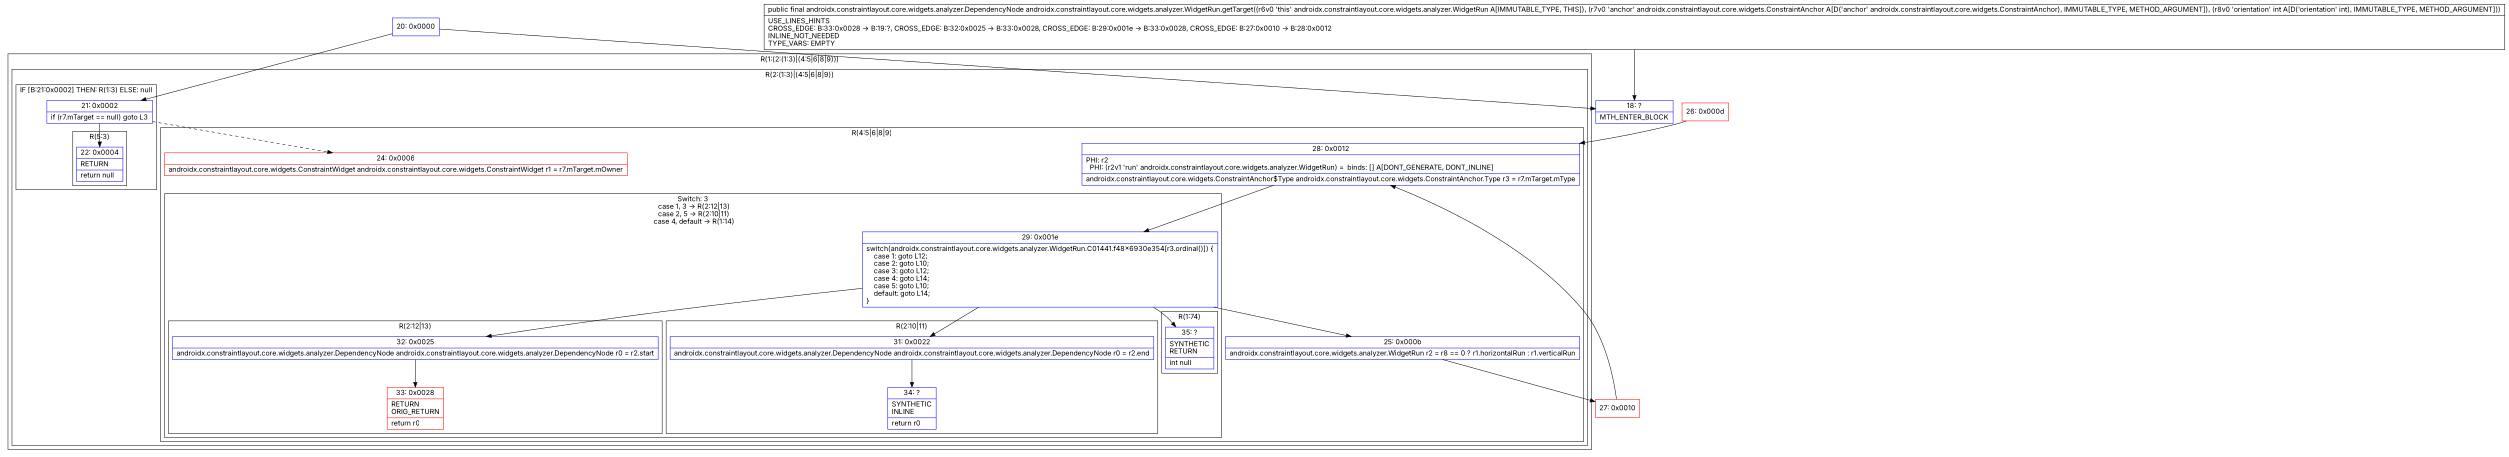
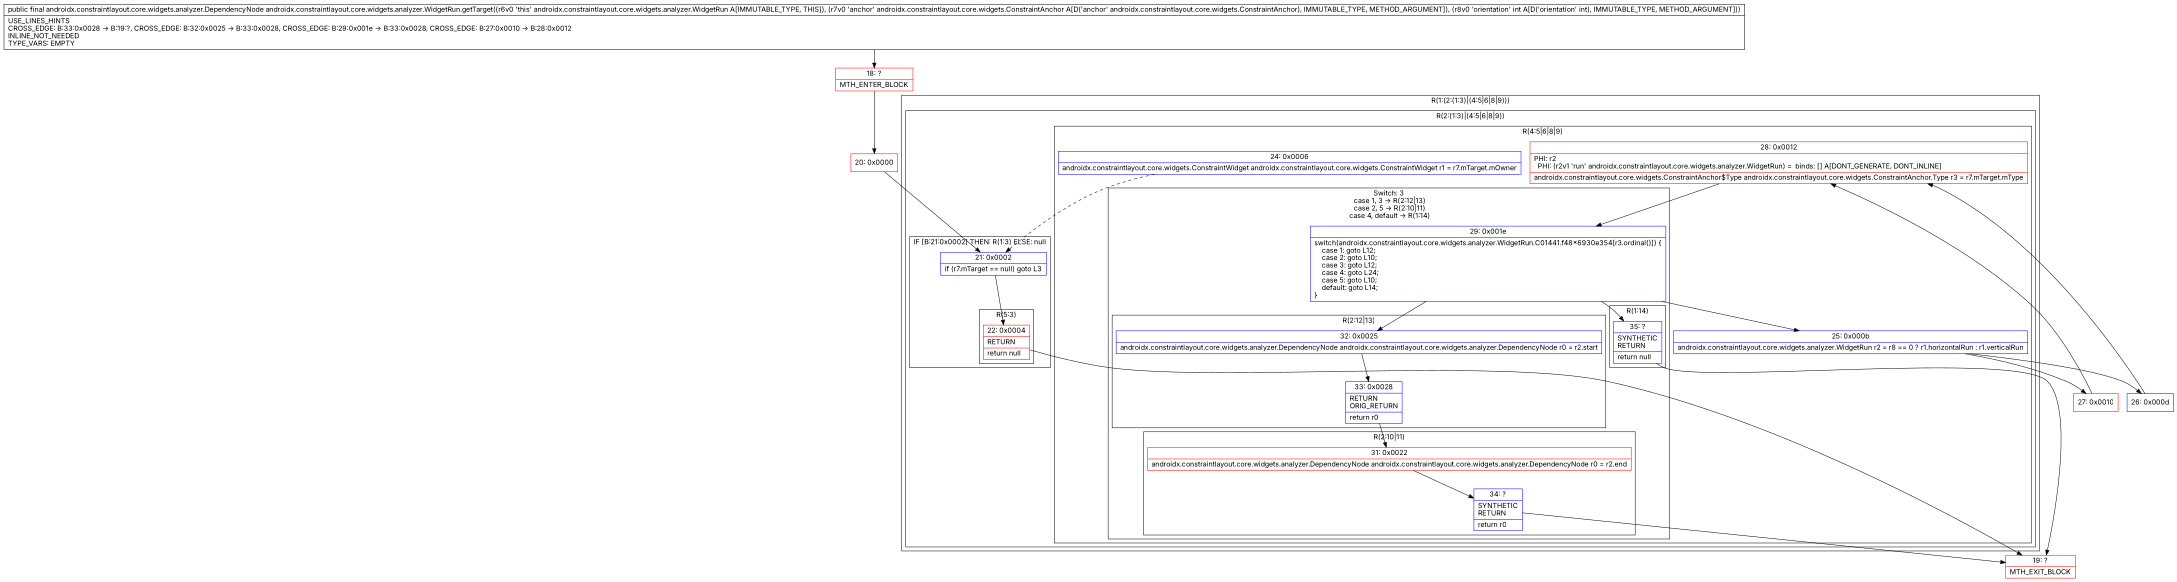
node "20: 0x0000": color blue -> red
edge "20: 0x0000" -> "18: ?": reversed
node "18: ?": color blue -> red
node "26: 0x000d": color red -> blue
edge "21: 0x0002" -> "24: 0x0006": reversed
node "22: 0x0004": color blue -> red
node "24: 0x0006": color red -> blue
node "28: 0x0012": color blue -> red
node "29: 0x001e": text "case 4: goto L14;" -> "case 4: goto L24;"
cluster "R(1:74)": label "R(1:74)" -> "R(1:14)"
edge "29: 0x001e" -> "31: 0x0022": now "33: 0x0028" -> "31: 0x0022"
node "31: 0x0022": color blue -> red
node "35: ?": text "int null" -> "return null"
edge "25: 0x000b" -> "26: 0x000d": added
node "33: 0x0028": color red -> blue
node "34: ?": text "INLINE" -> "RETURN"
node "19: ?": added
